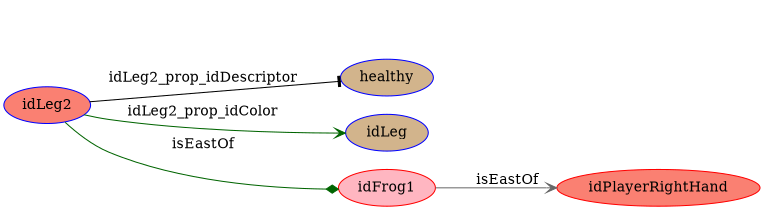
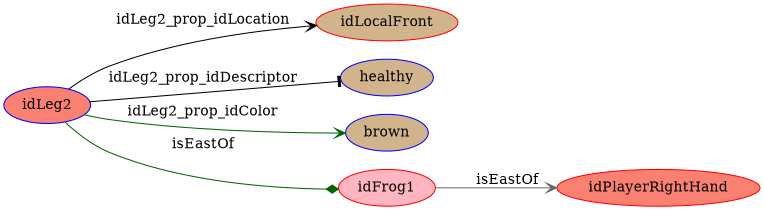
node "idLocalFront": added
node "idLeg": label "idLeg" -> "brown"
